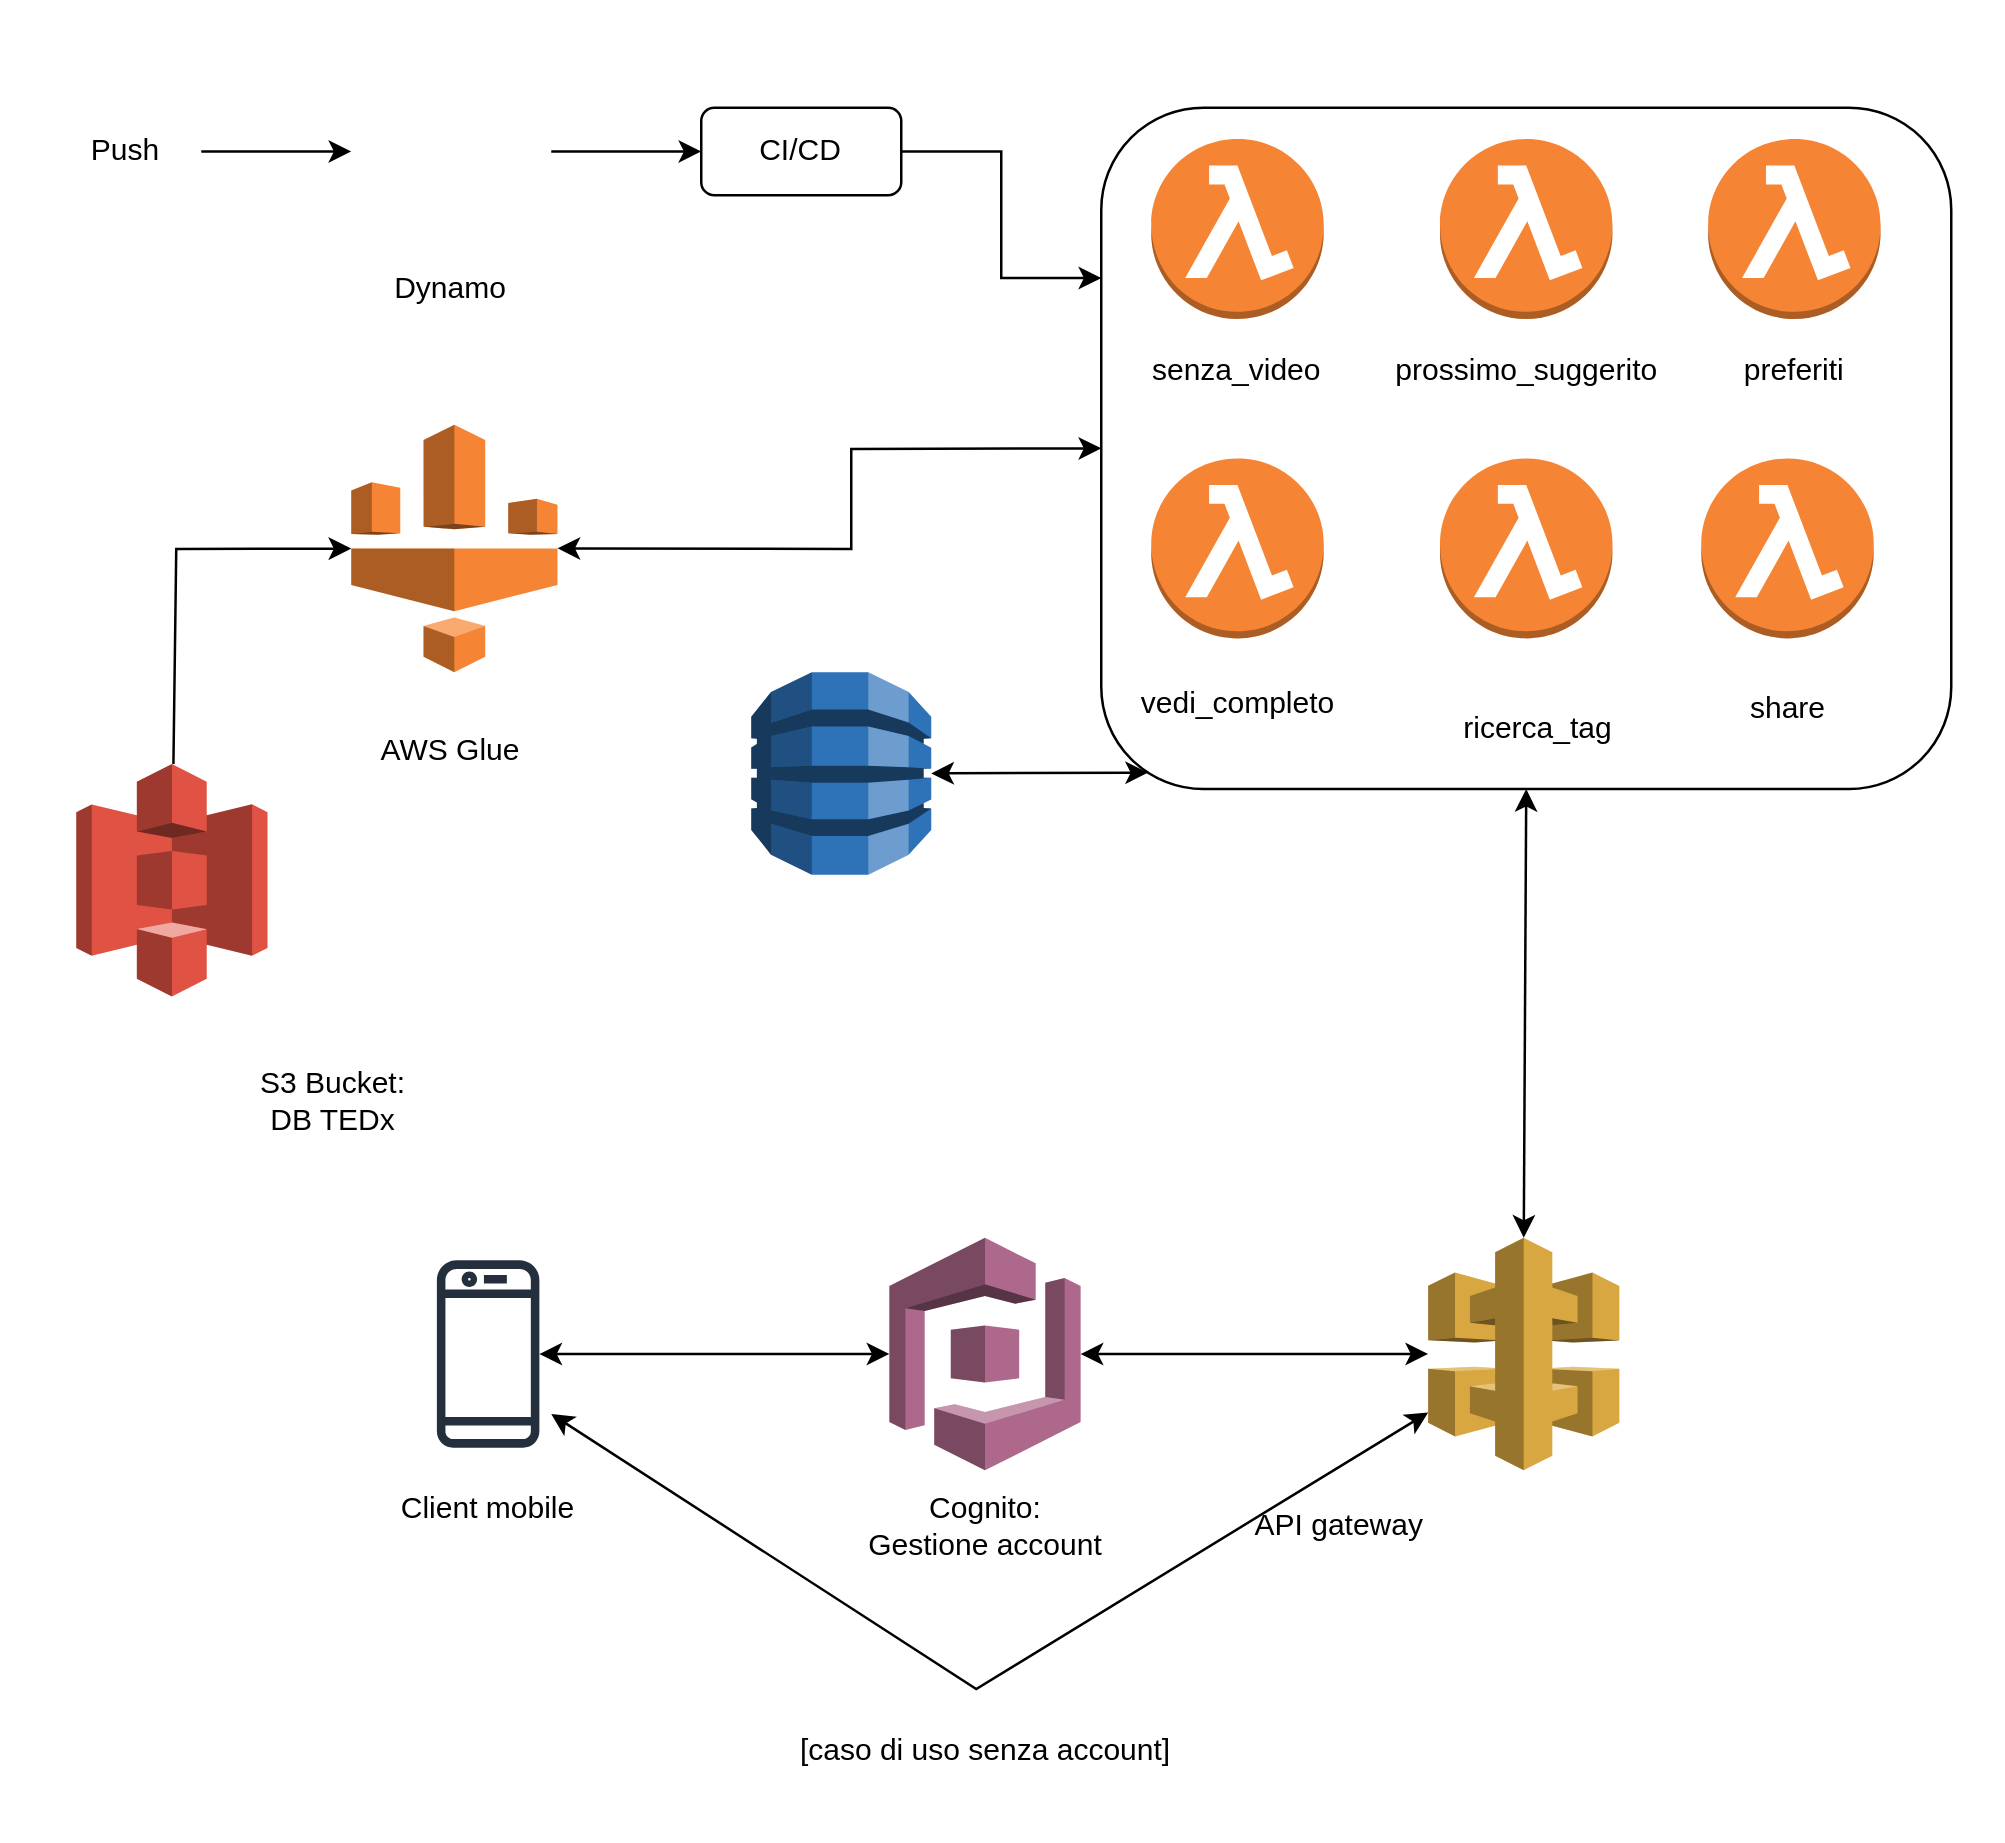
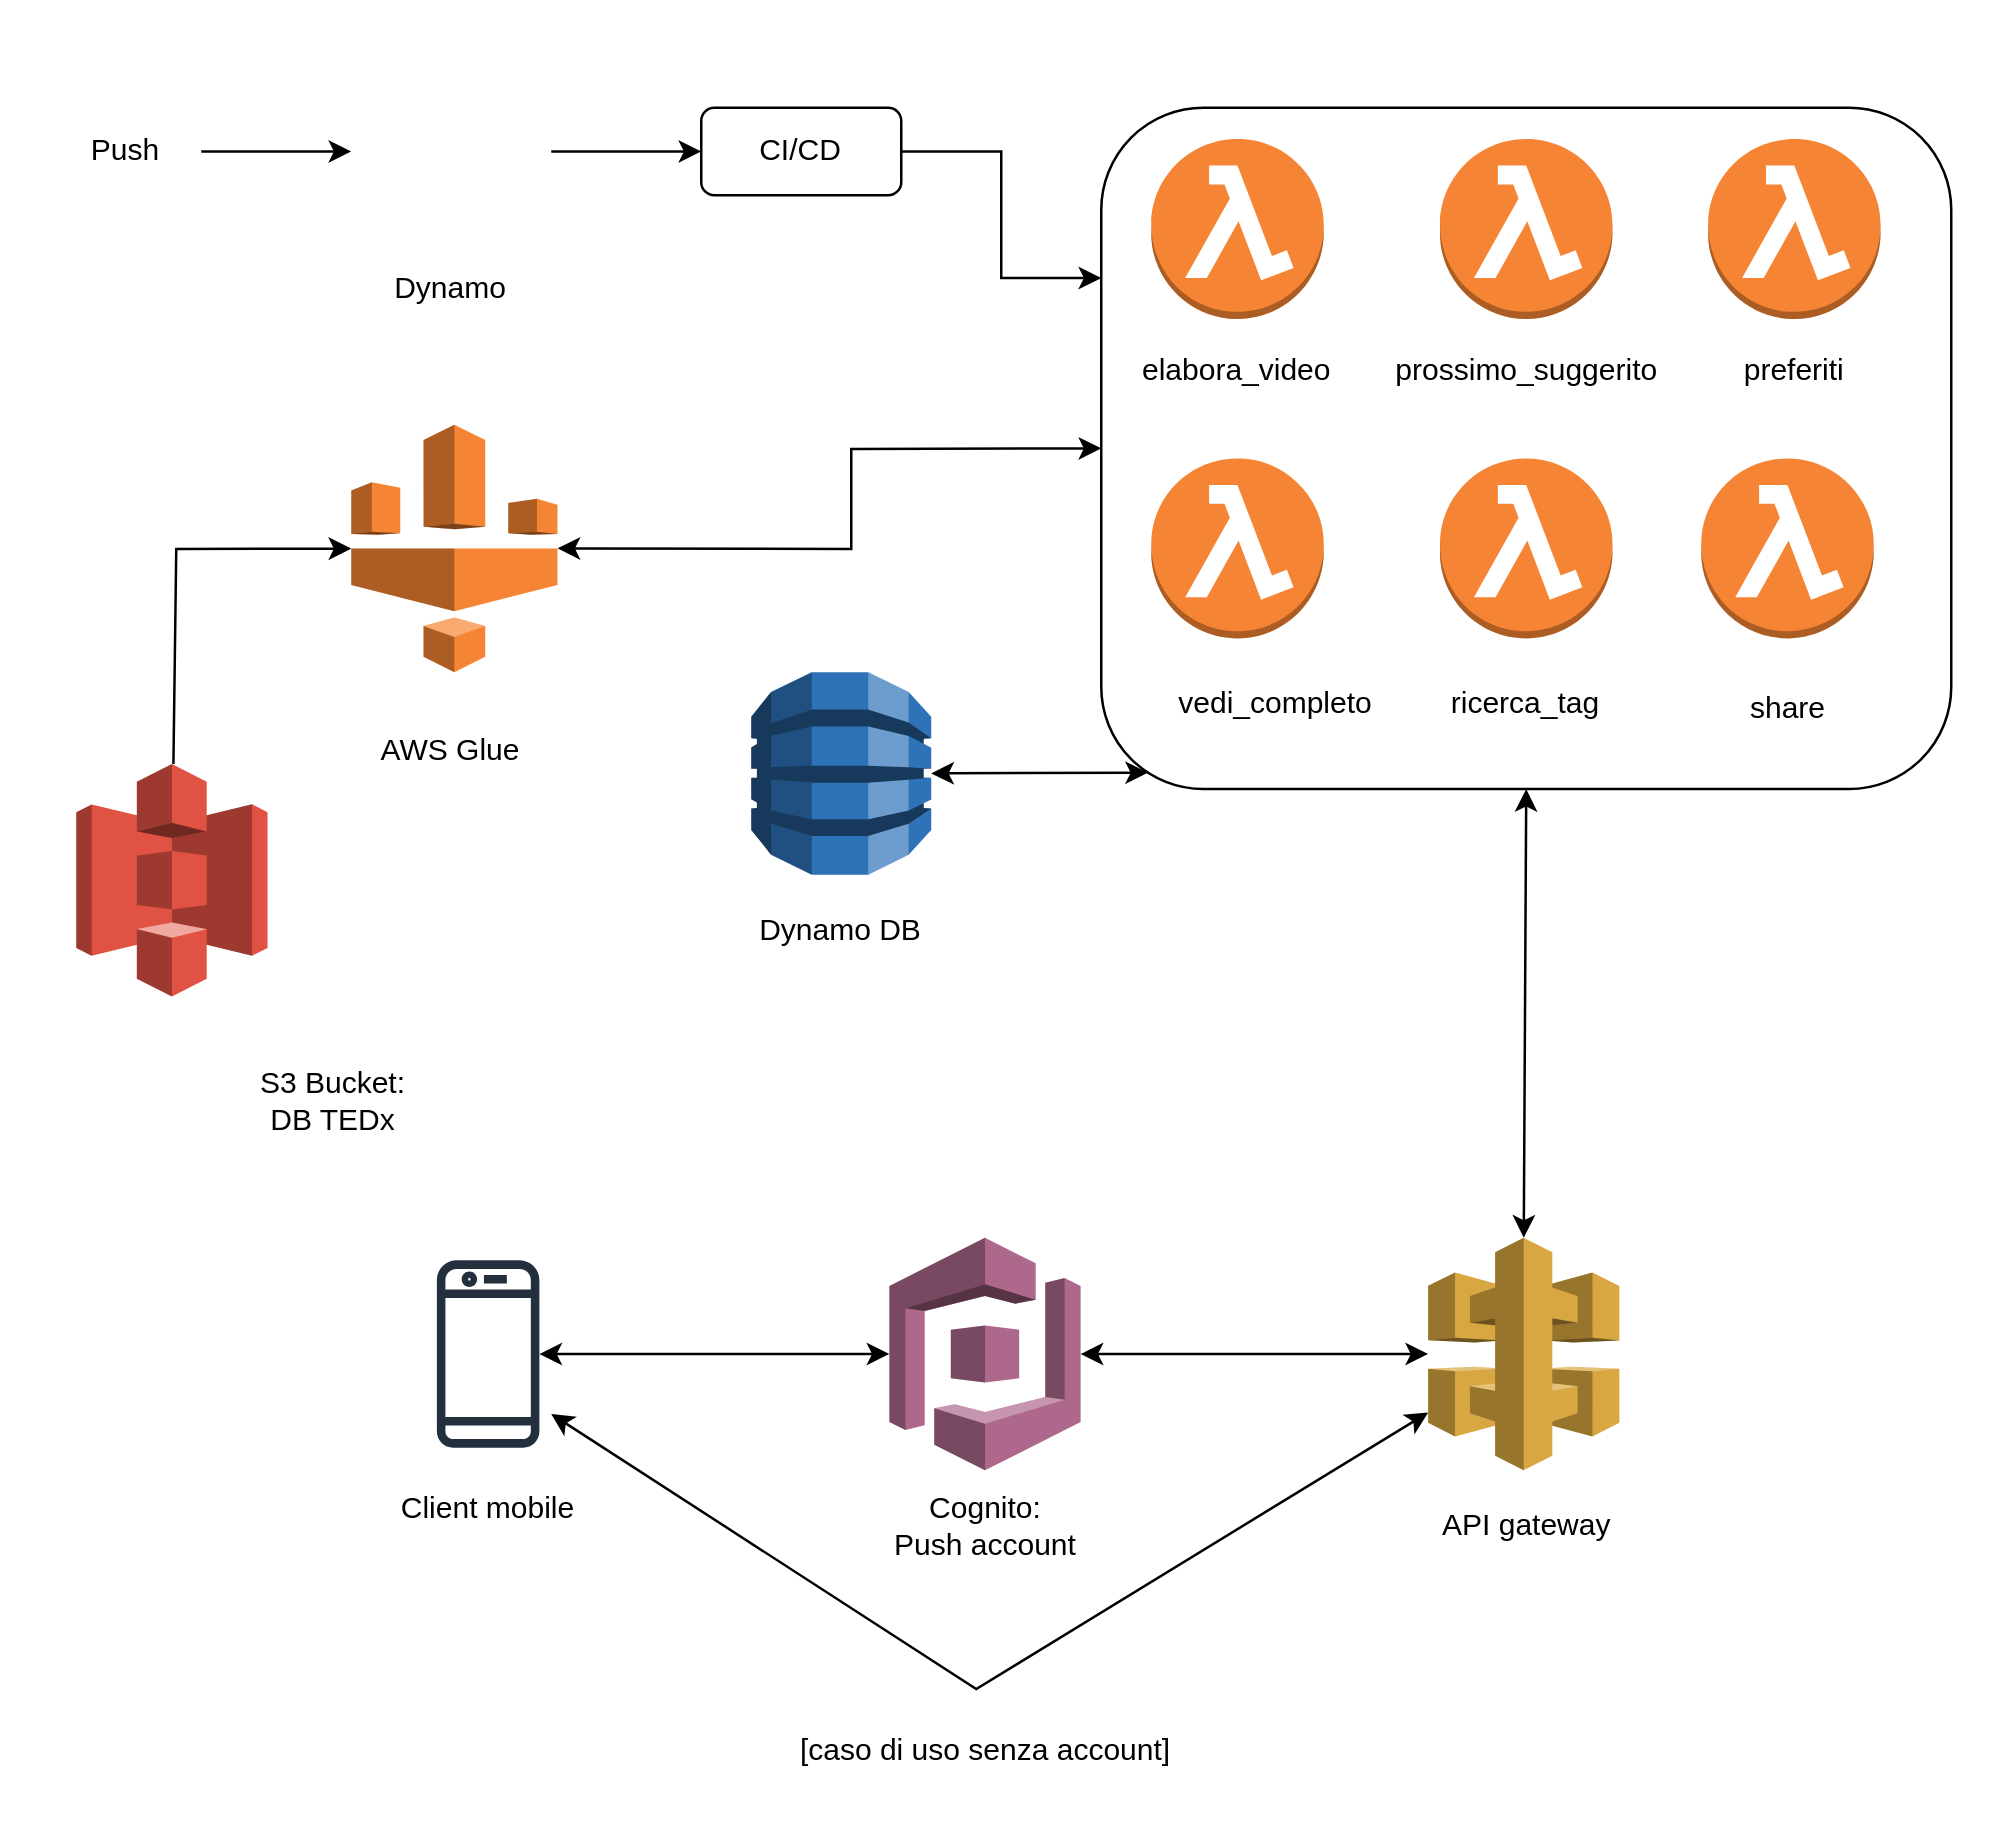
node "senza_video": label "senza_video" -> "elabora_video"
node "vedi_completo": moved (1239, 704) -> (1276, 704)
node "ricerca_tag": moved (1539, 729) -> (1526, 704)
node "Dynamo DB": added
node "Cognito: Gestione account": label "Cognito: Gestione account" -> "Cognito: Push account"
node "API gateway": moved (1339, 1526) -> (1526, 1526)
